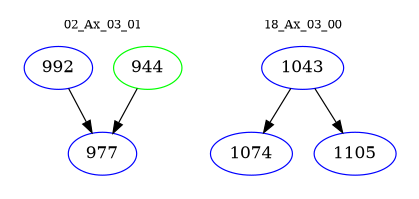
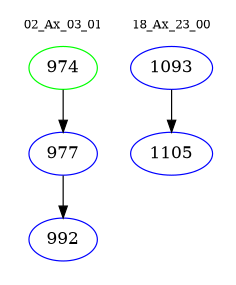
cluster "18_Ax_03_00": label "18_Ax_03_00" -> "18_Ax_23_00"
node "944": label "944" -> "974"
node "1043": label "1043" -> "1093"
edge "992" -> "977": reversed
node "1074": removed
